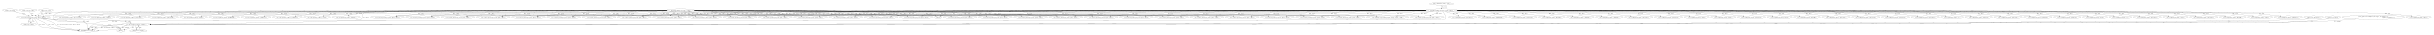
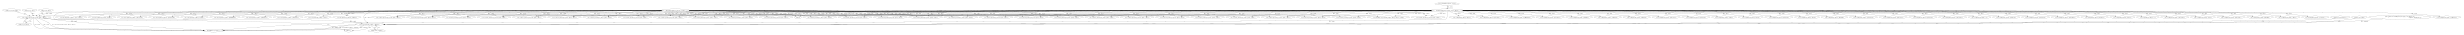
node "(Call,readVector(data, initData))": added
